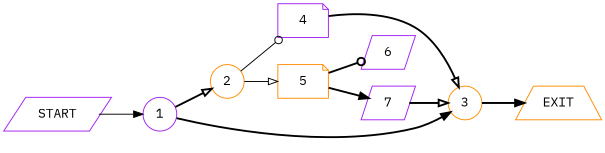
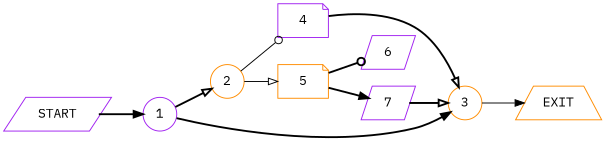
edge "3" -> "EXIT": style bold -> solid
edge "START" -> "1": style solid -> bold
